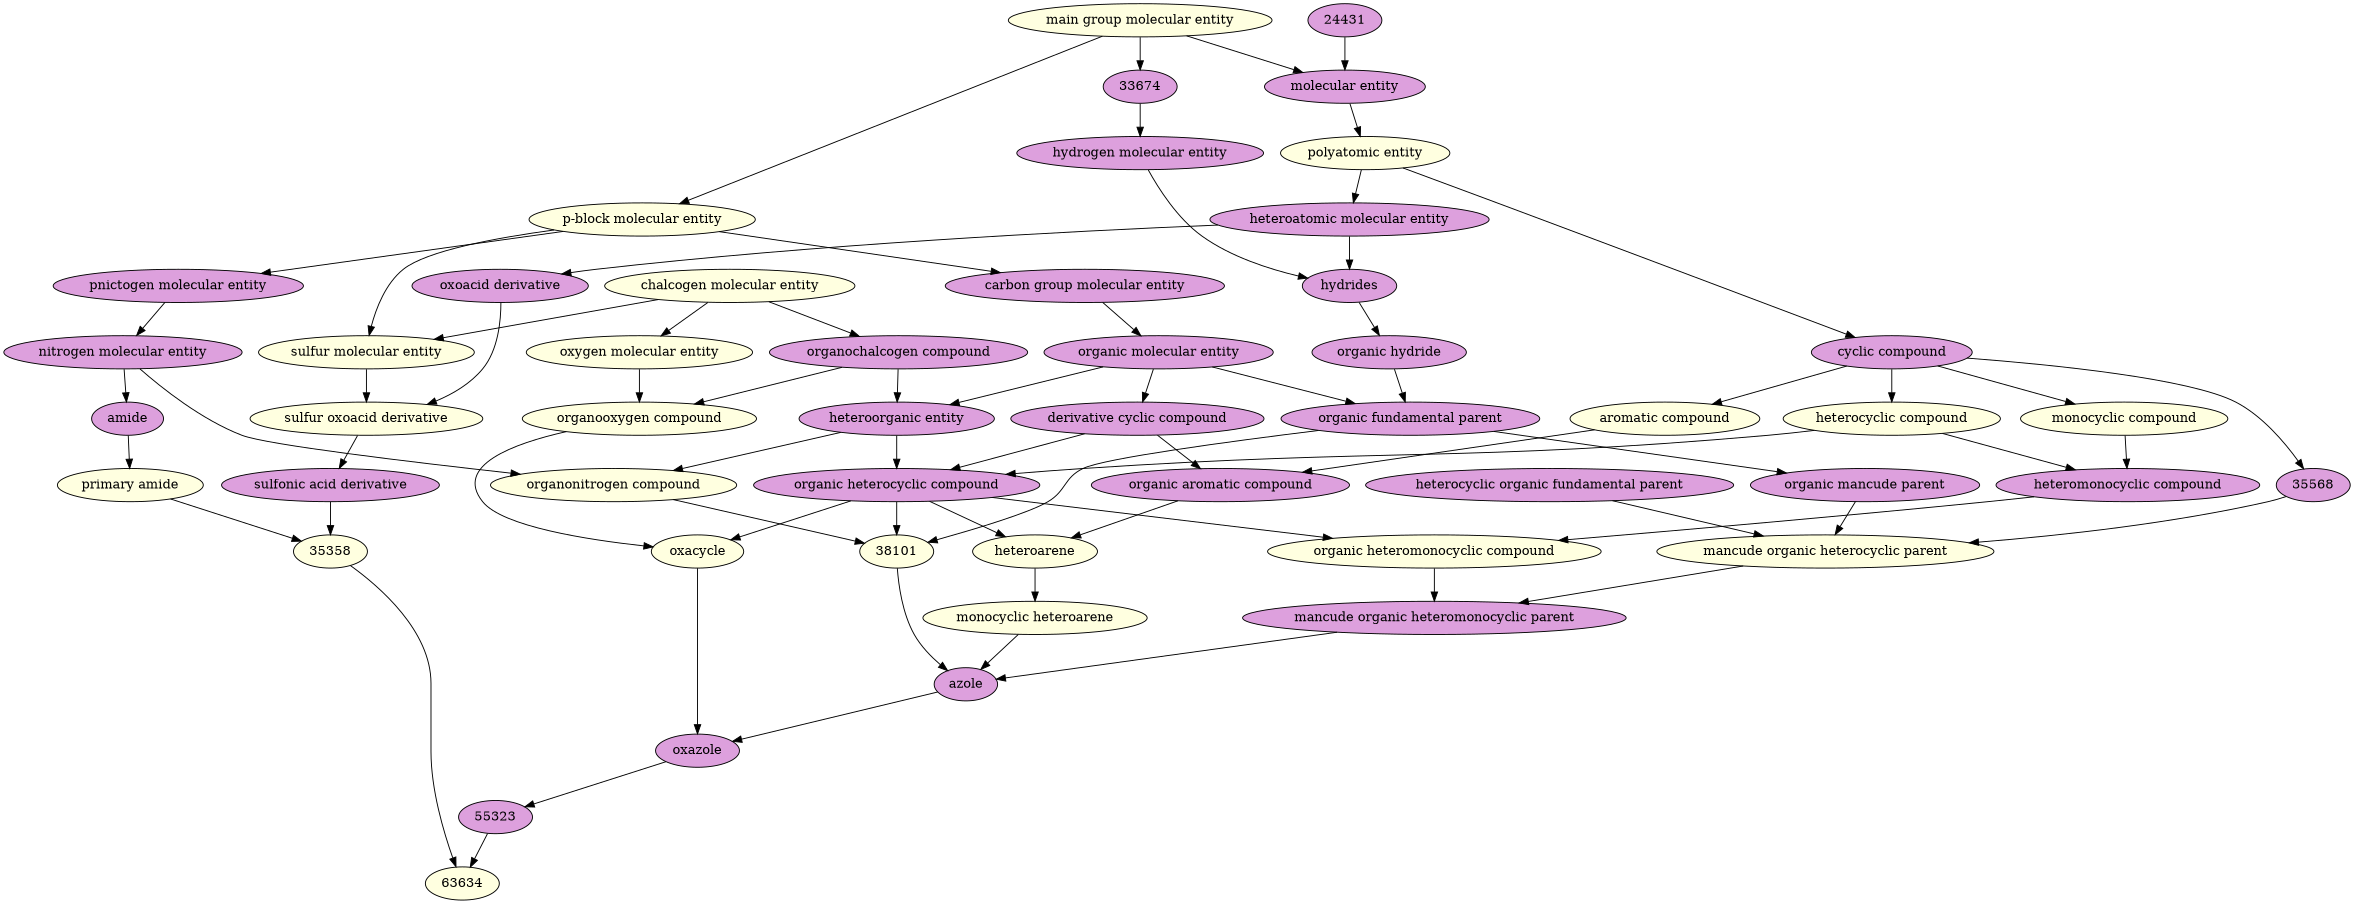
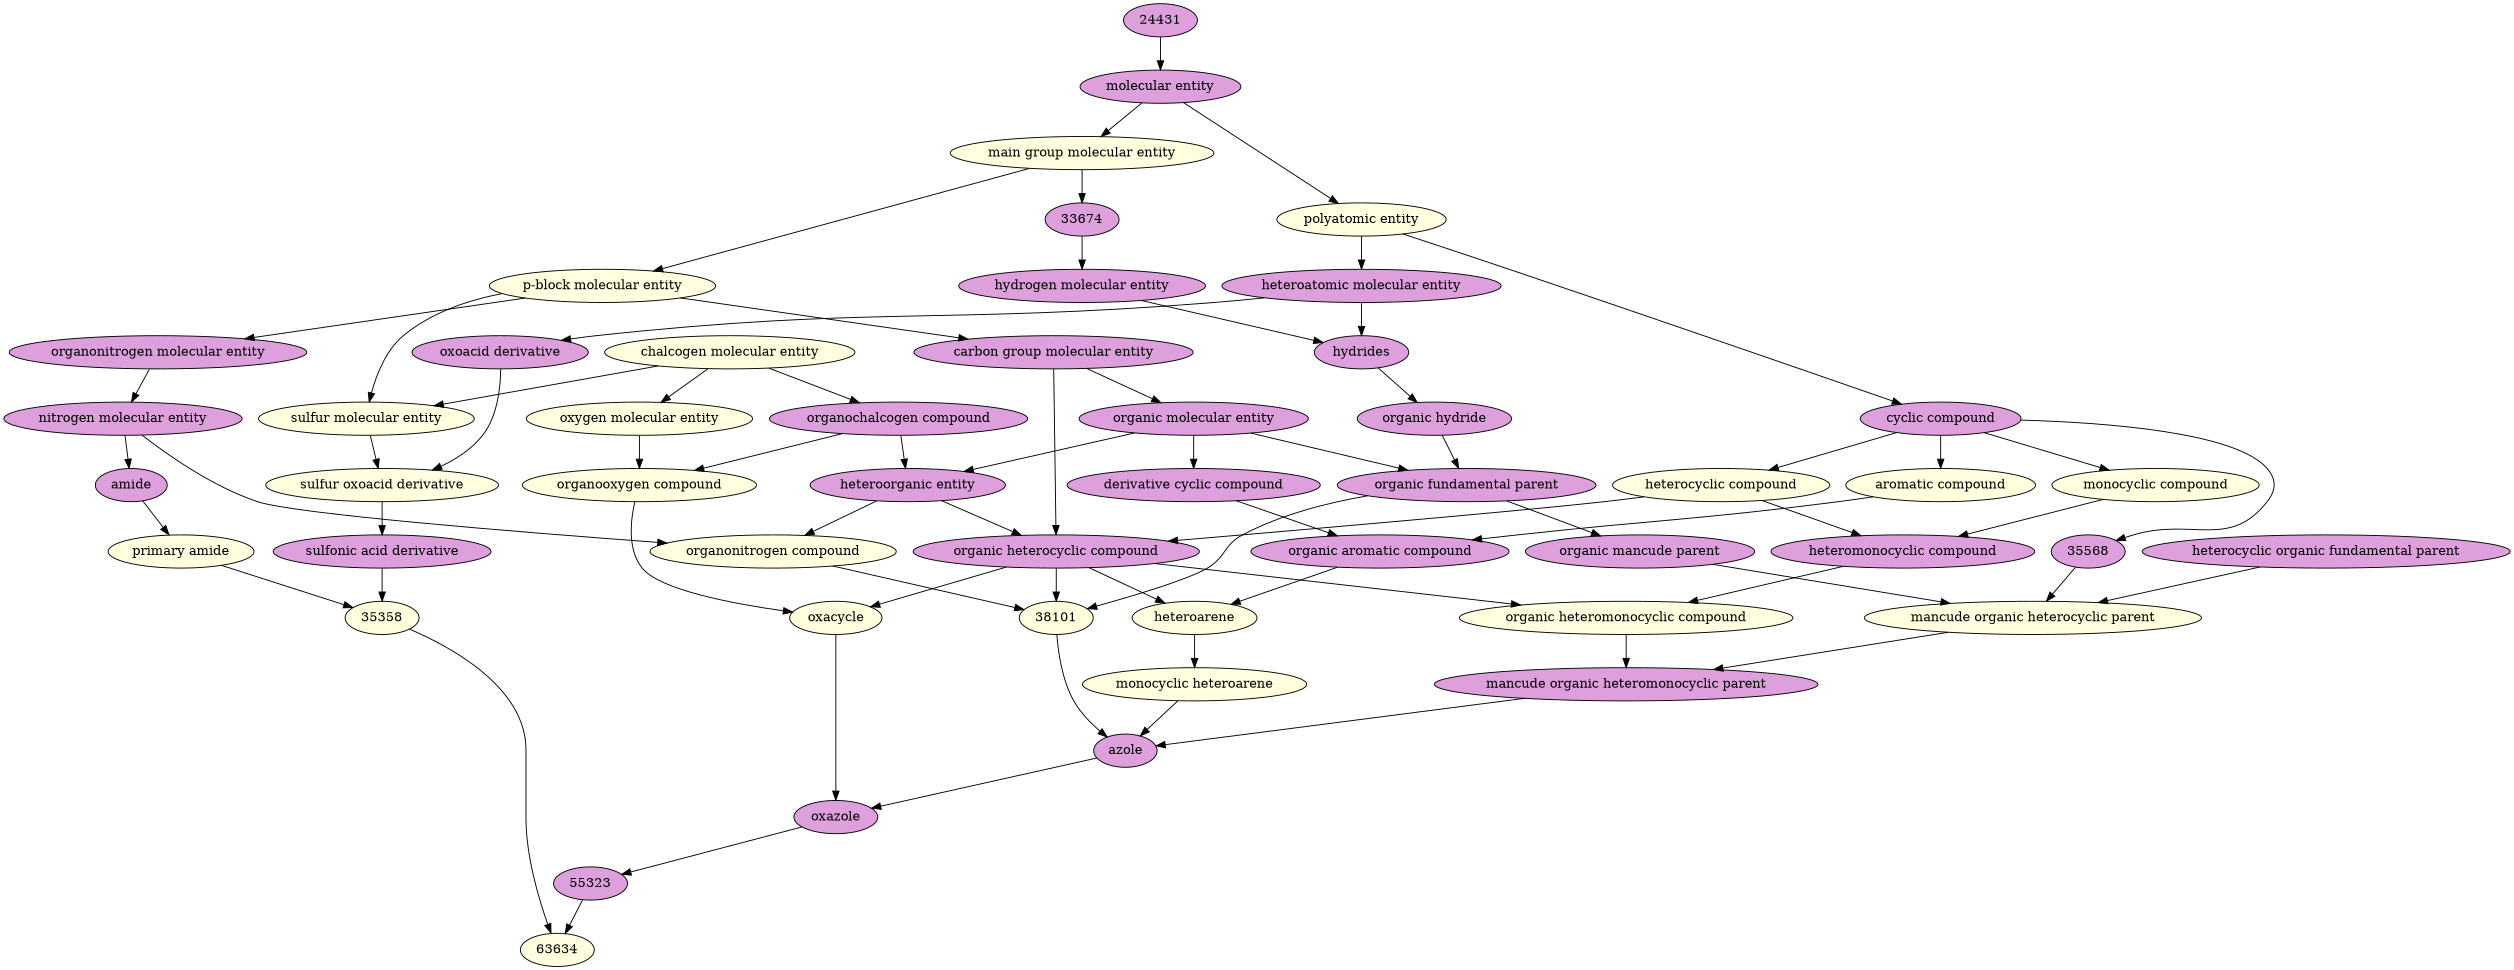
edge "main group molecular entity" -> "molecular entity": reversed
node "pnictogen molecular entity": label "pnictogen molecular entity" -> "organonitrogen molecular entity"
edge "derivative cyclic compound" -> "organic heterocyclic compound": now "carbon group molecular entity" -> "organic heterocyclic compound"
